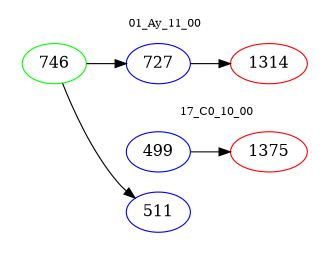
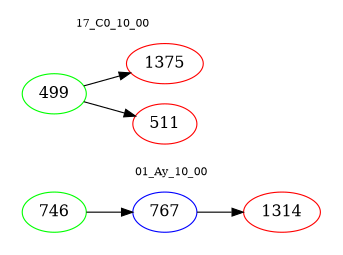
cluster "01_Ay_11_00": label "01_Ay_11_00" -> "01_Ay_10_00"
node "727": label "727" -> "767"
edge "746" -> "511": now "499" -> "511"
node "499": color blue -> green
node "511": color blue -> red
